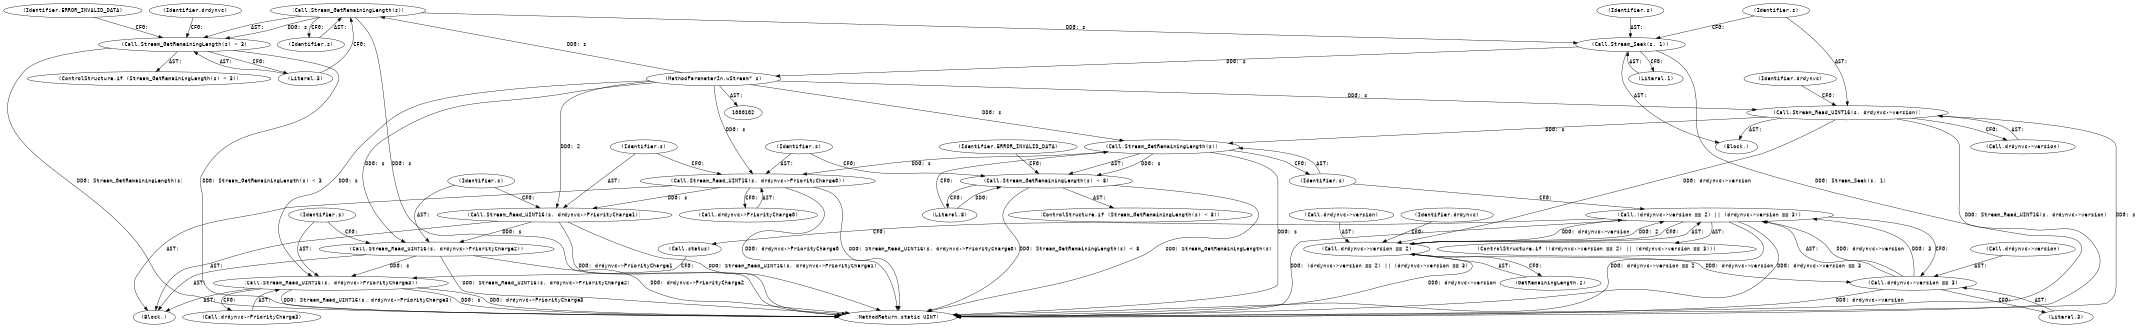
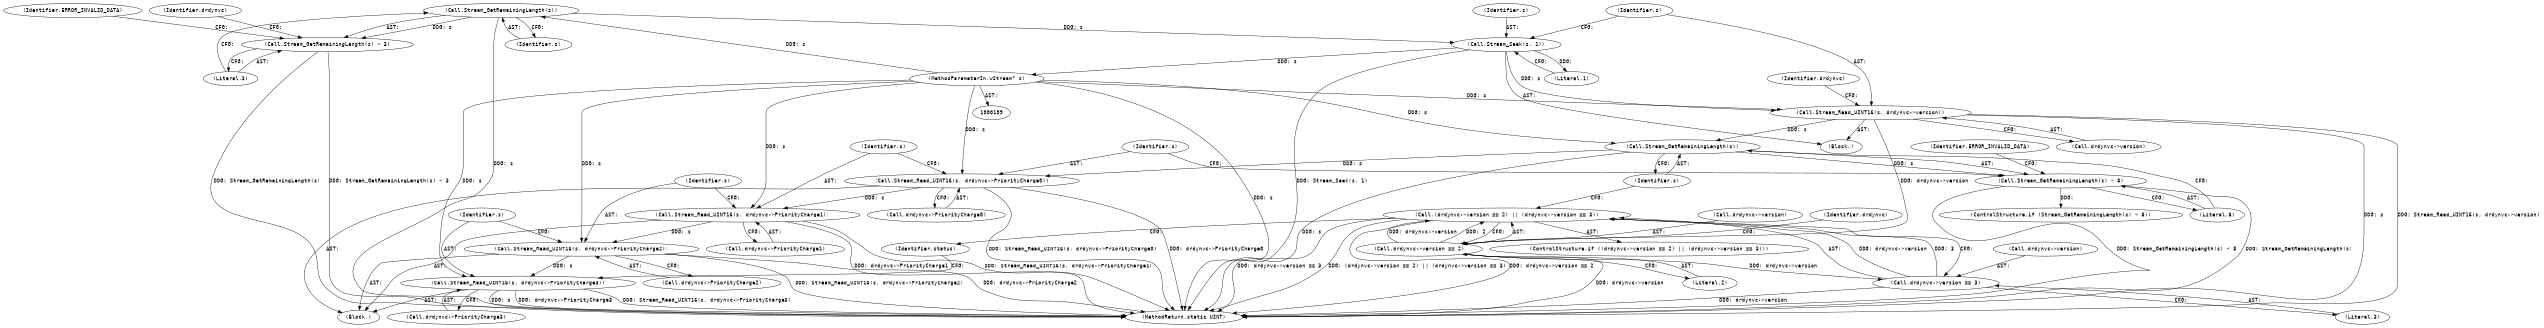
edge "(Literal,1)" -> "(Call,Stream_Seek(s, 1))": label "AST: " -> "CFG: "
edge "(Call,Stream_Seek(s, 1))" -> "(Literal,1)": label "CFG: " -> "DDG: "
node "(ControlStructure,if (Stream_GetRemainingLength(s) < 3))": removed
edge "(Call,Stream_Seek(s, 1))" -> "(Call,Stream_Read_UINT16(s, drdynvc->version))": added, label "DDG: s"
node "1000102": label "1000102" -> "1000109"
edge "(MethodParameterIn,wStream* s)" -> "(Call,Stream_Read_UINT16(s, drdynvc->PriorityCharge1))": label "DDG: 2" -> "DDG: s"
edge "(MethodParameterIn,wStream* s)" -> "(MethodReturn,static UINT)": added, label "DDG: s"
edge "(Literal,8)" -> "(Call,Stream_GetRemainingLength(s) < 8)": label "DDG: " -> "AST: "
edge "(Call,Stream_GetRemainingLength(s) < 8)" -> "(ControlStructure,if (Stream_GetRemainingLength(s) < 8))": label "AST: " -> "DDG: "
node "(Call,status)": label "(Call,status)" -> "(Identifier,status)"
node "(Call,drdynvc->PriorityCharge1)": added
node "(Call,drdynvc->PriorityCharge2)": added
node "(GetRemainingLength,2)": label "(GetRemainingLength,2)" -> "(Literal,2)"
